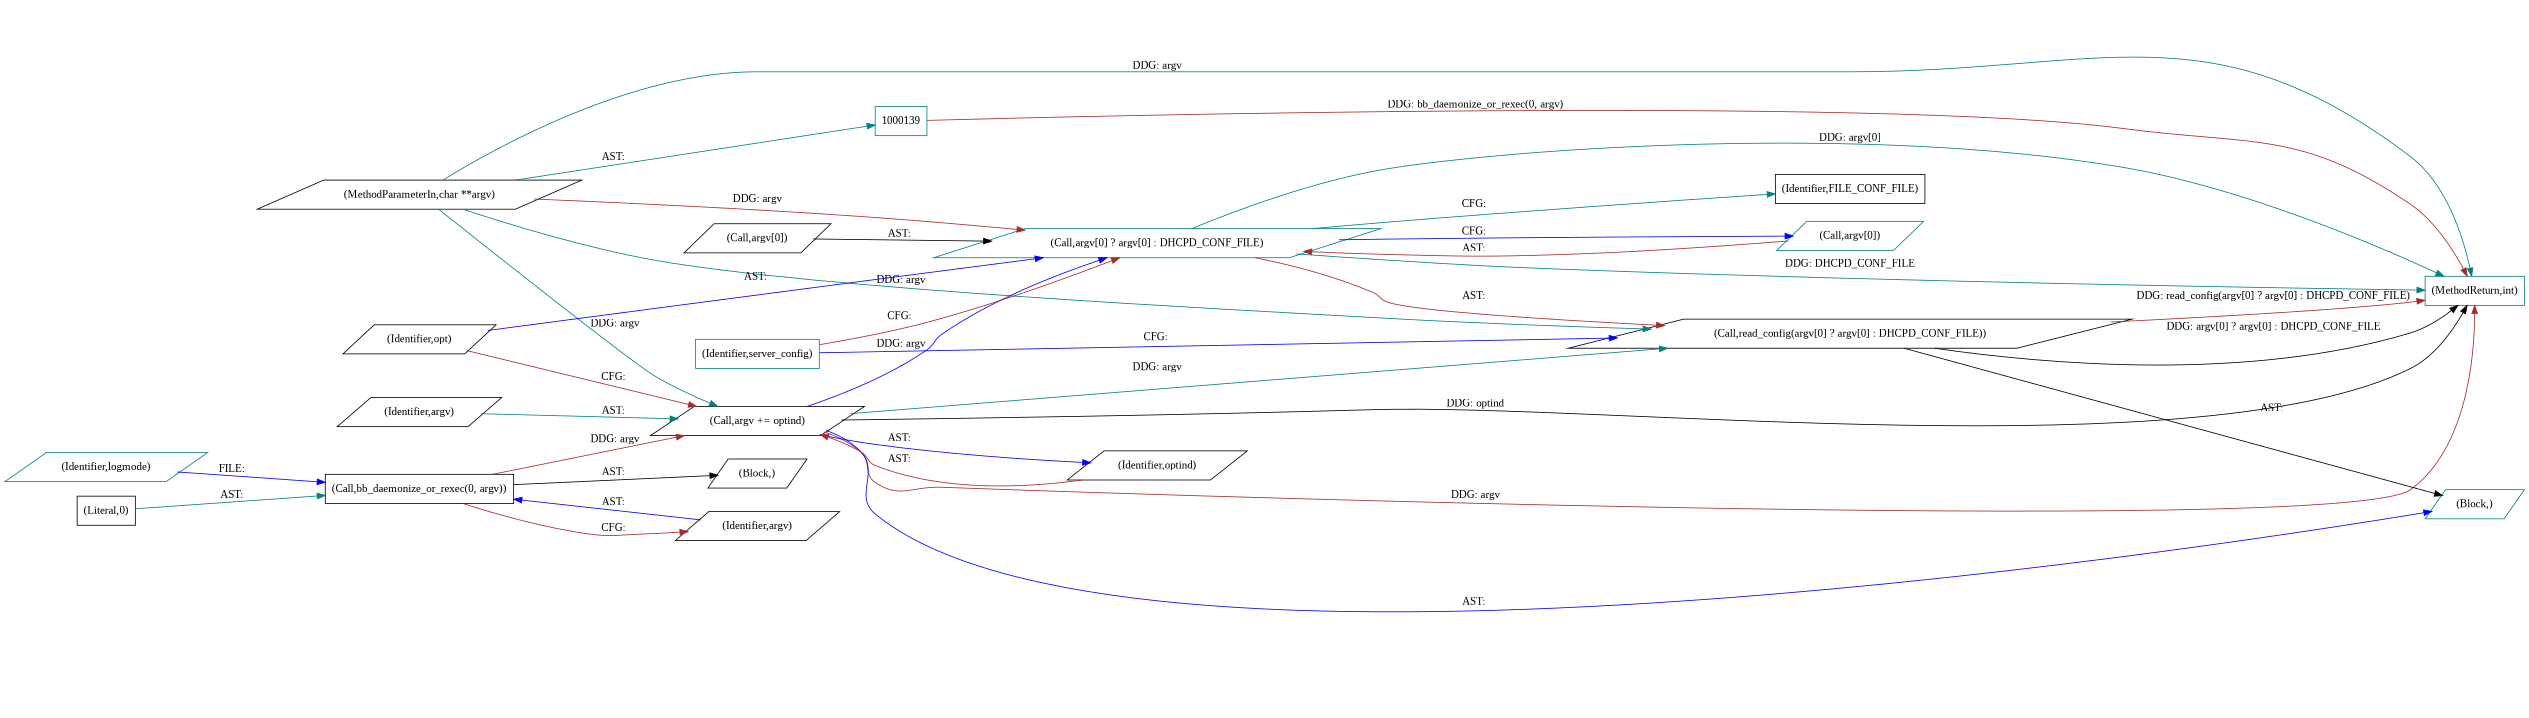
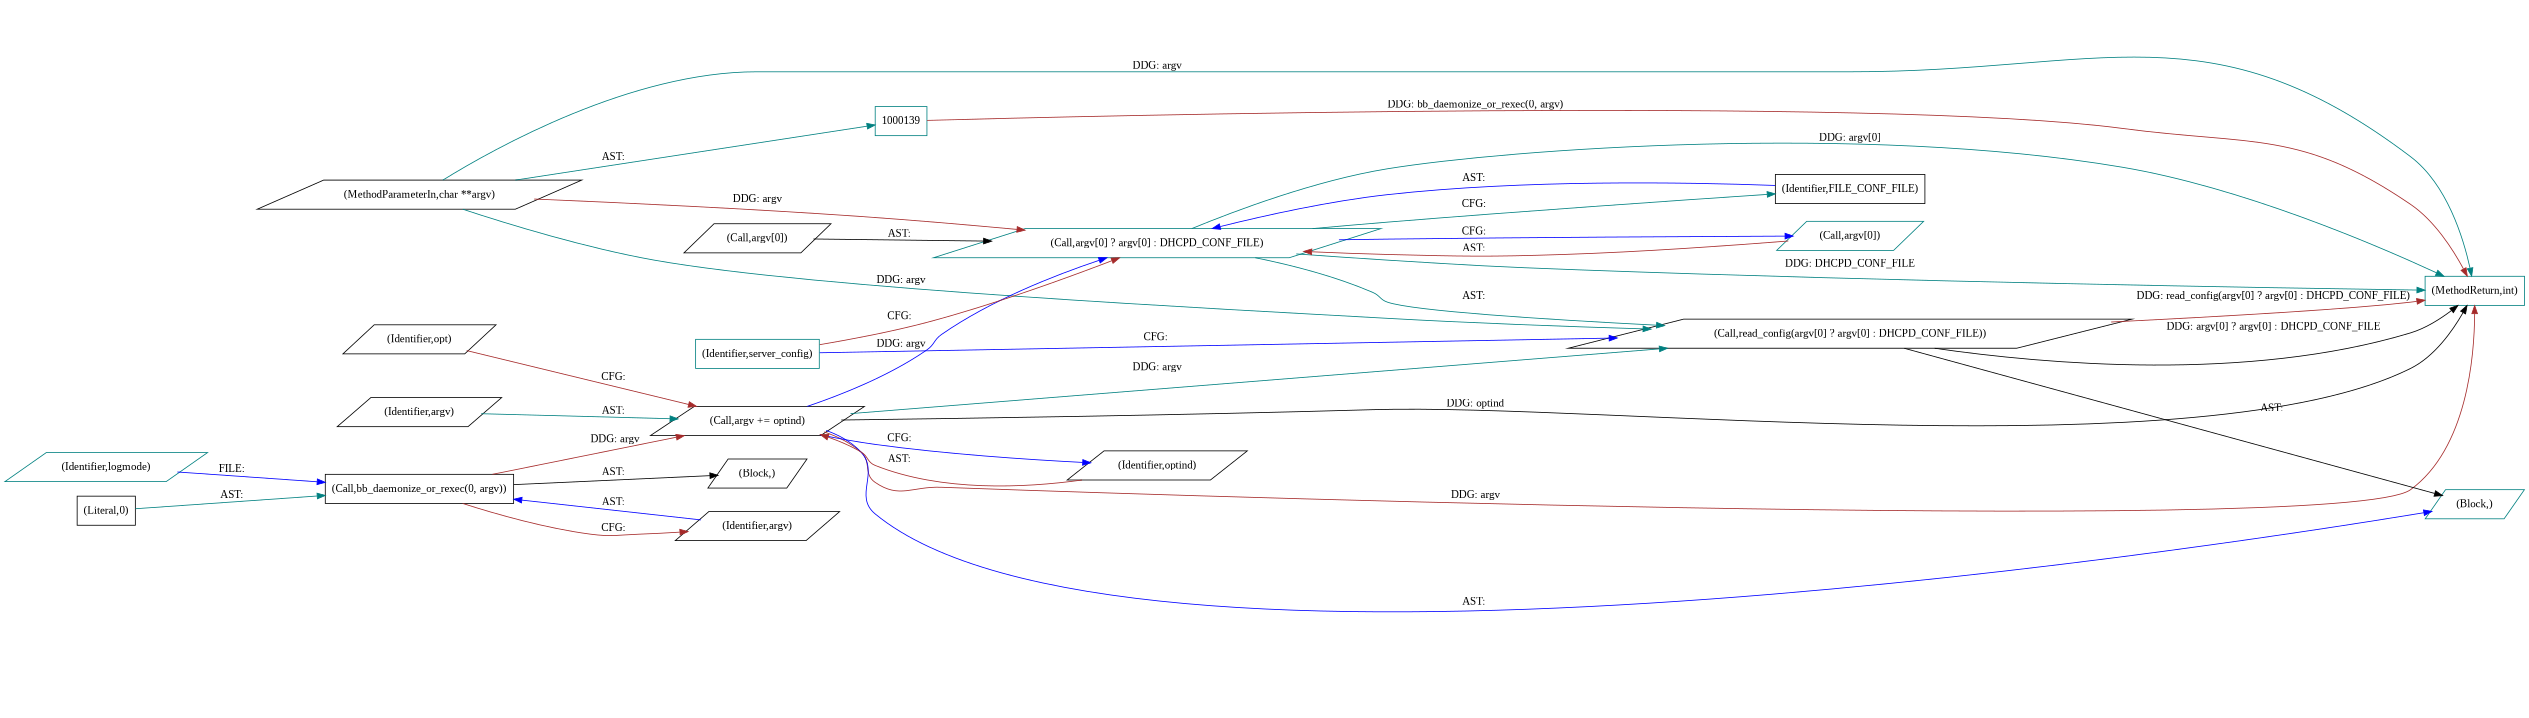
edge "(Identifier,opt)" -> "(Call,argv[0] ? argv[0] : DHCPD_CONF_FILE)": now "(Identifier,FILE_CONF_FILE)" -> "(Call,argv[0] ? argv[0] : DHCPD_CONF_FILE)"
edge "(Call,argv[0] ? argv[0] : DHCPD_CONF_FILE)" -> "(Call,read_config(argv[0] ? argv[0] : DHCPD_CONF_FILE))": color brown -> teal
edge "(MethodParameterIn,char **argv)" -> "(Call,argv += optind)": removed, label "DDG: argv"
edge "(Call,argv += optind)" -> "(Identifier,optind)": label "AST: " -> "CFG: "
